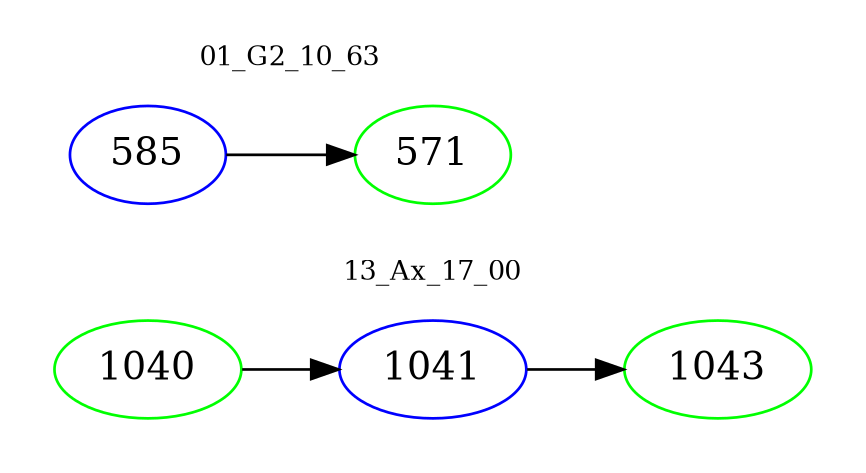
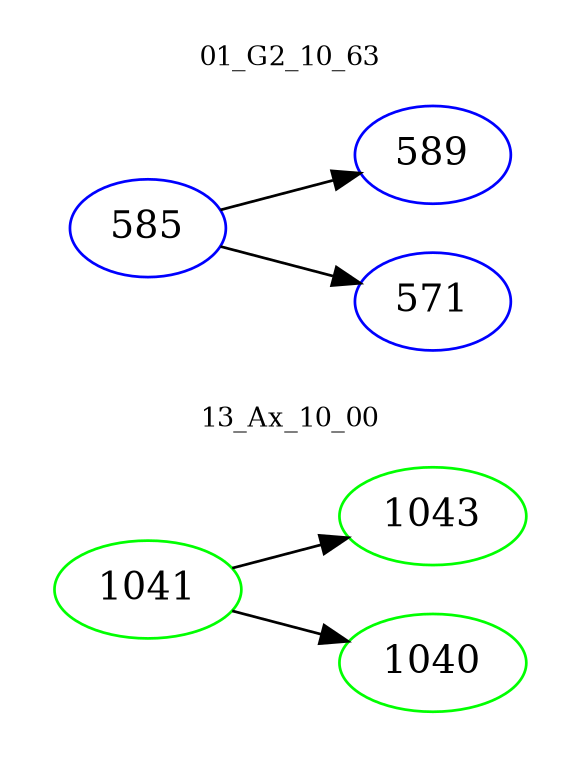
node "571": color green -> blue
node "589": added
cluster "13_Ax_17_00": label "13_Ax_17_00" -> "13_Ax_10_00"
edge "1040" -> "1041": reversed
node "1041": color blue -> green
